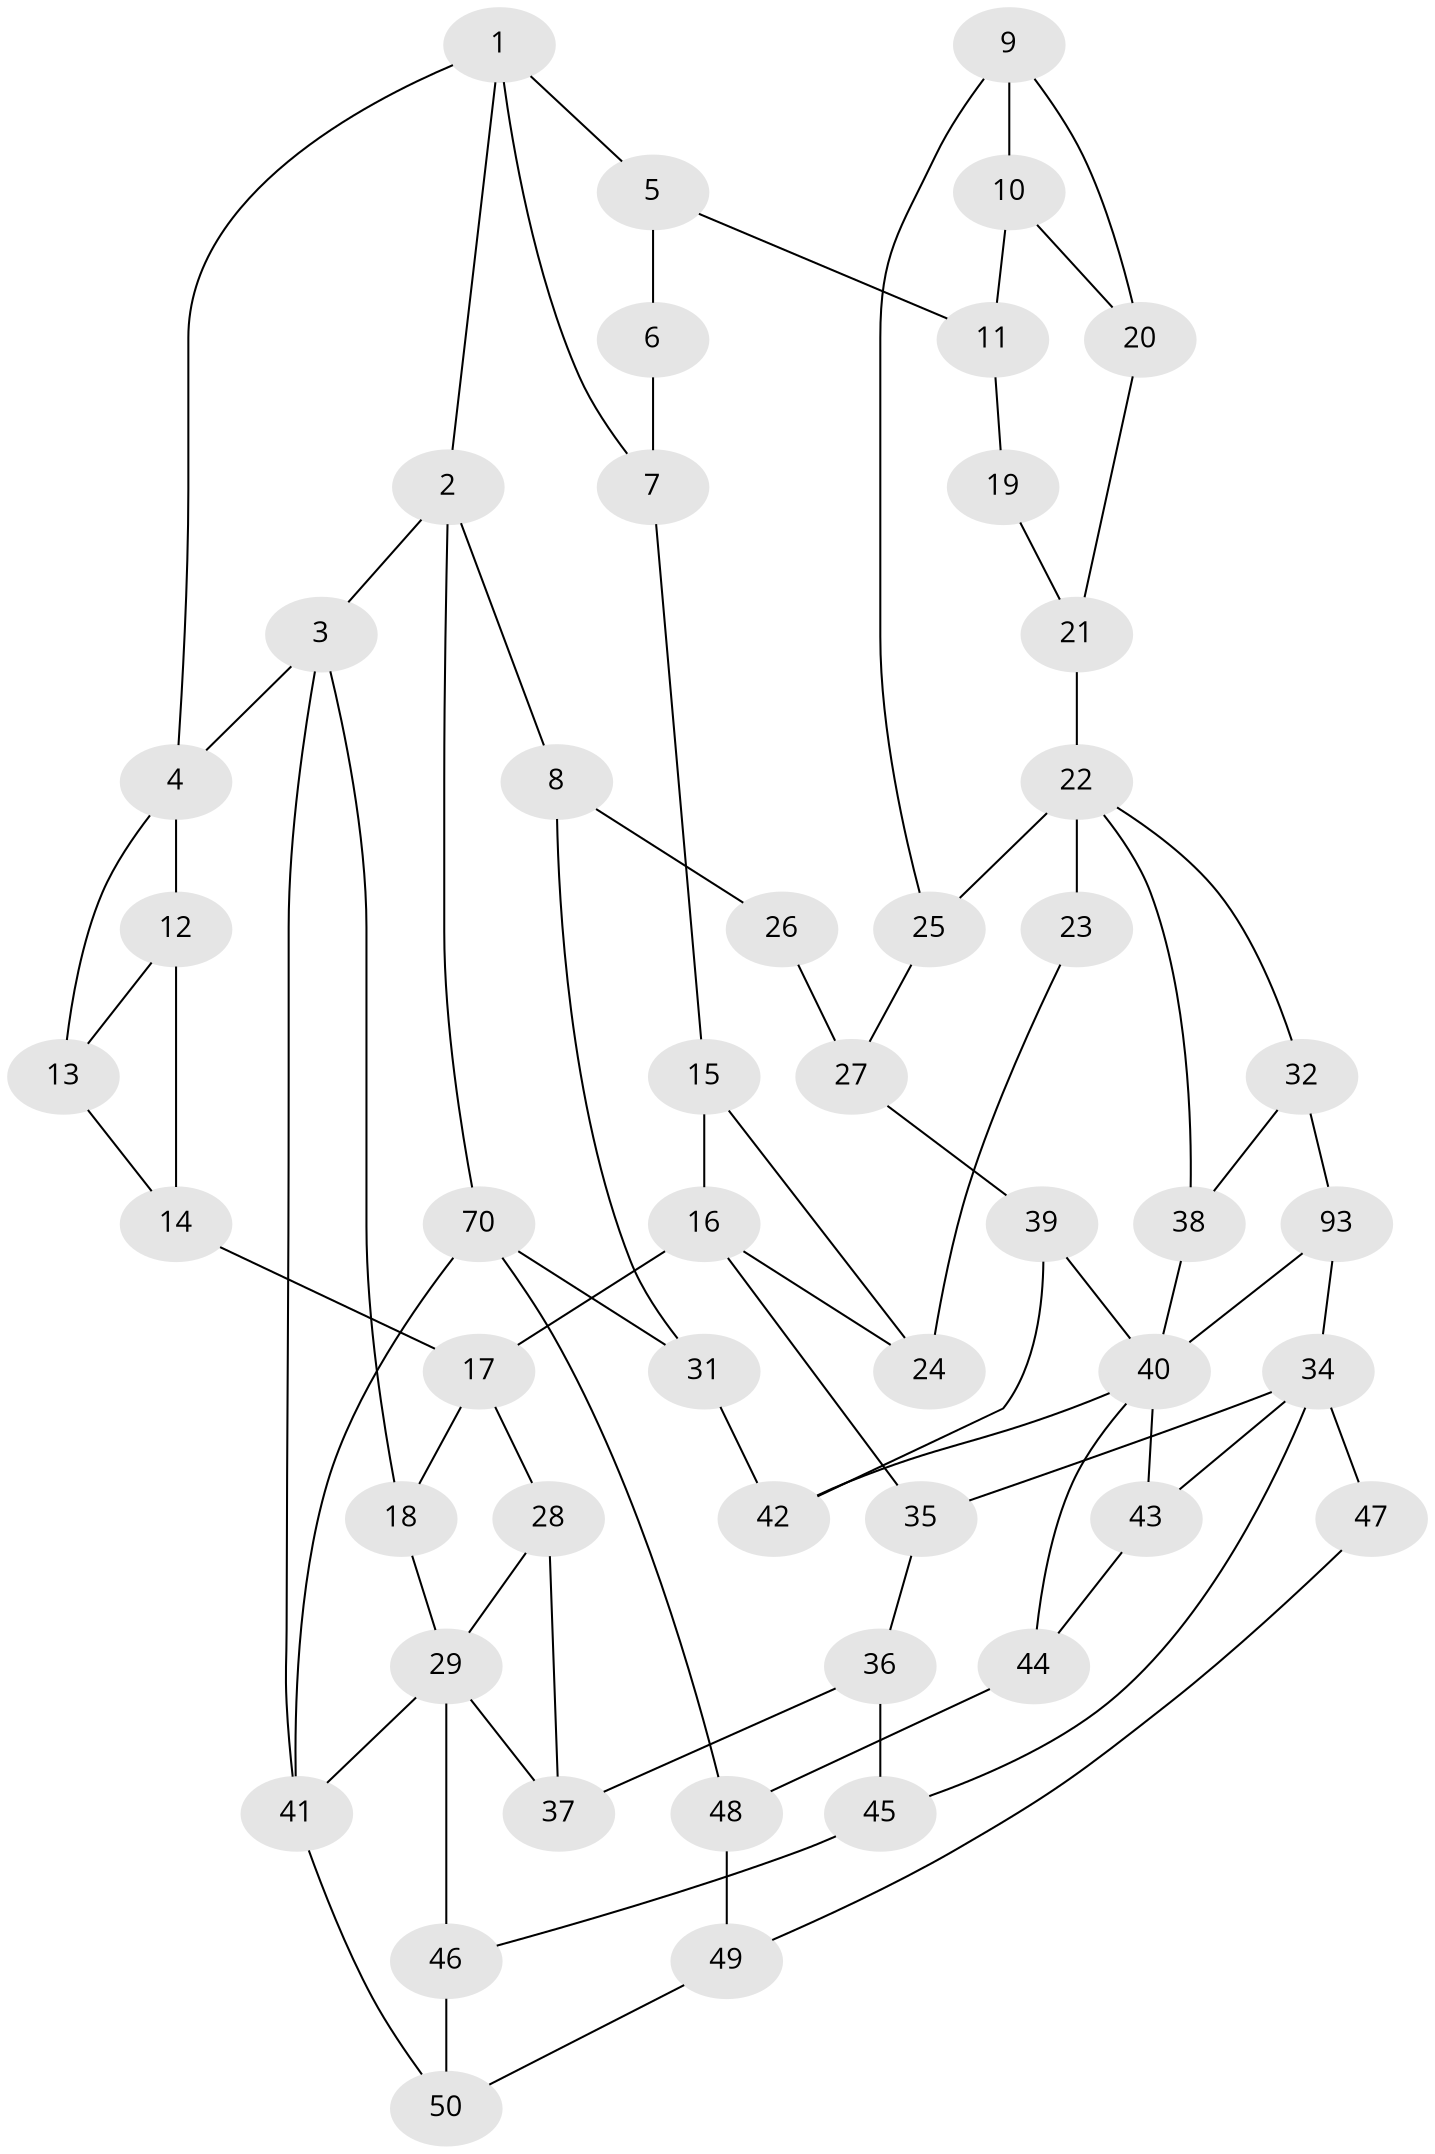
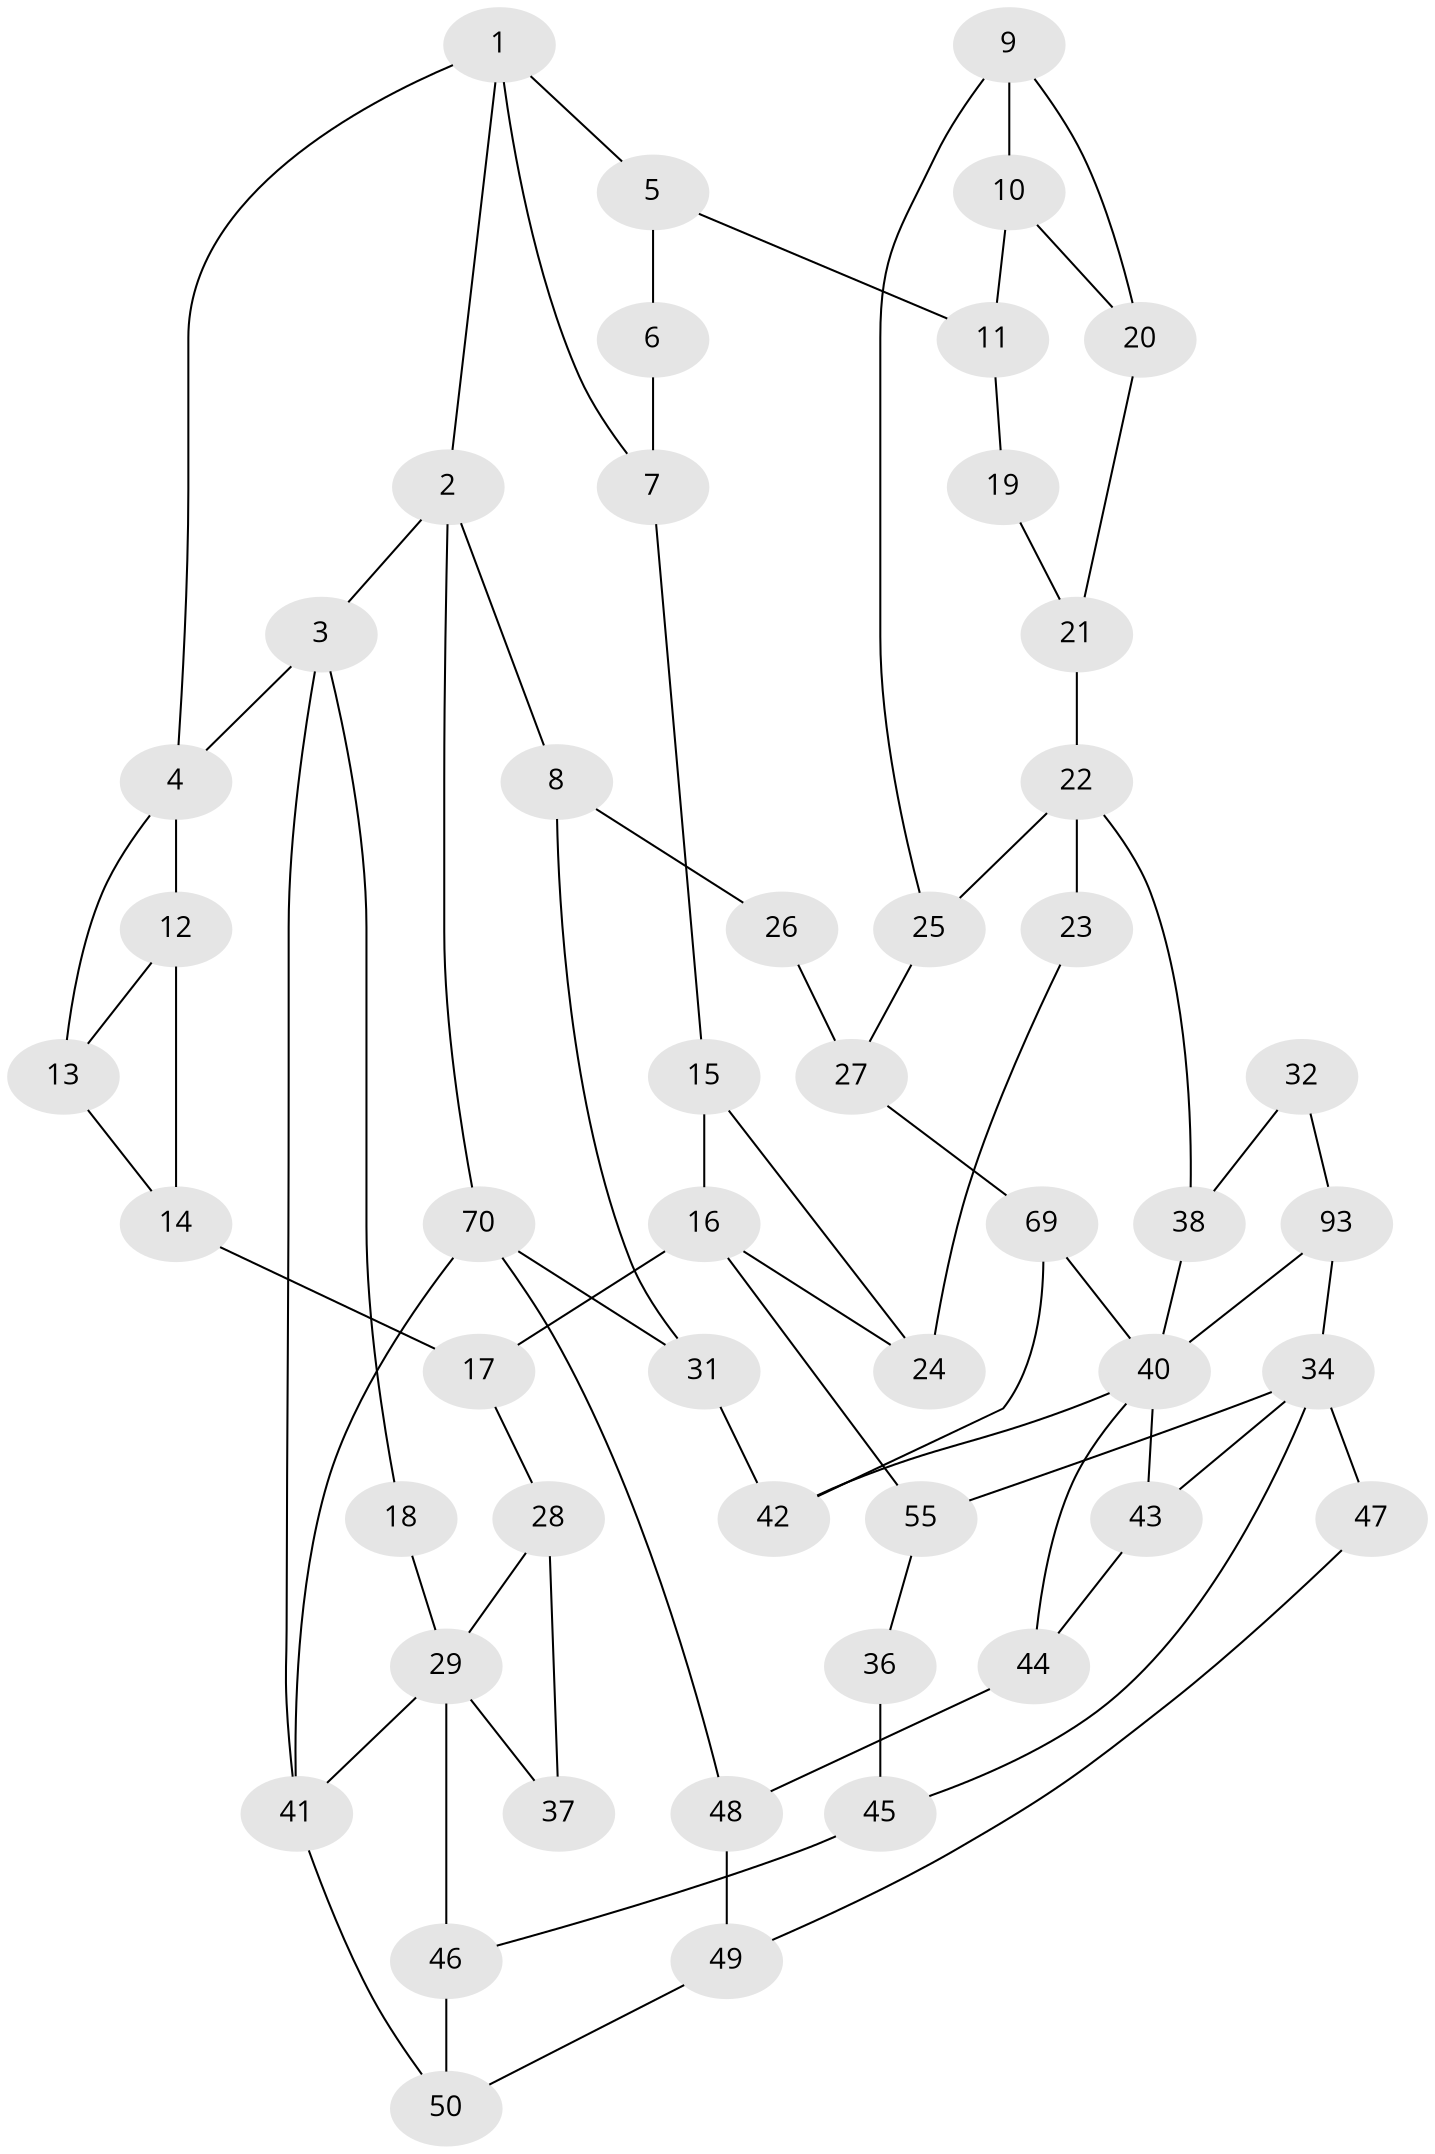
edge "22" -- "32": removed
node "39": label "39" -> "69"
edge "17" -- "18": removed
node "35": label "35" -> "55"
edge "36" -- "37": removed
